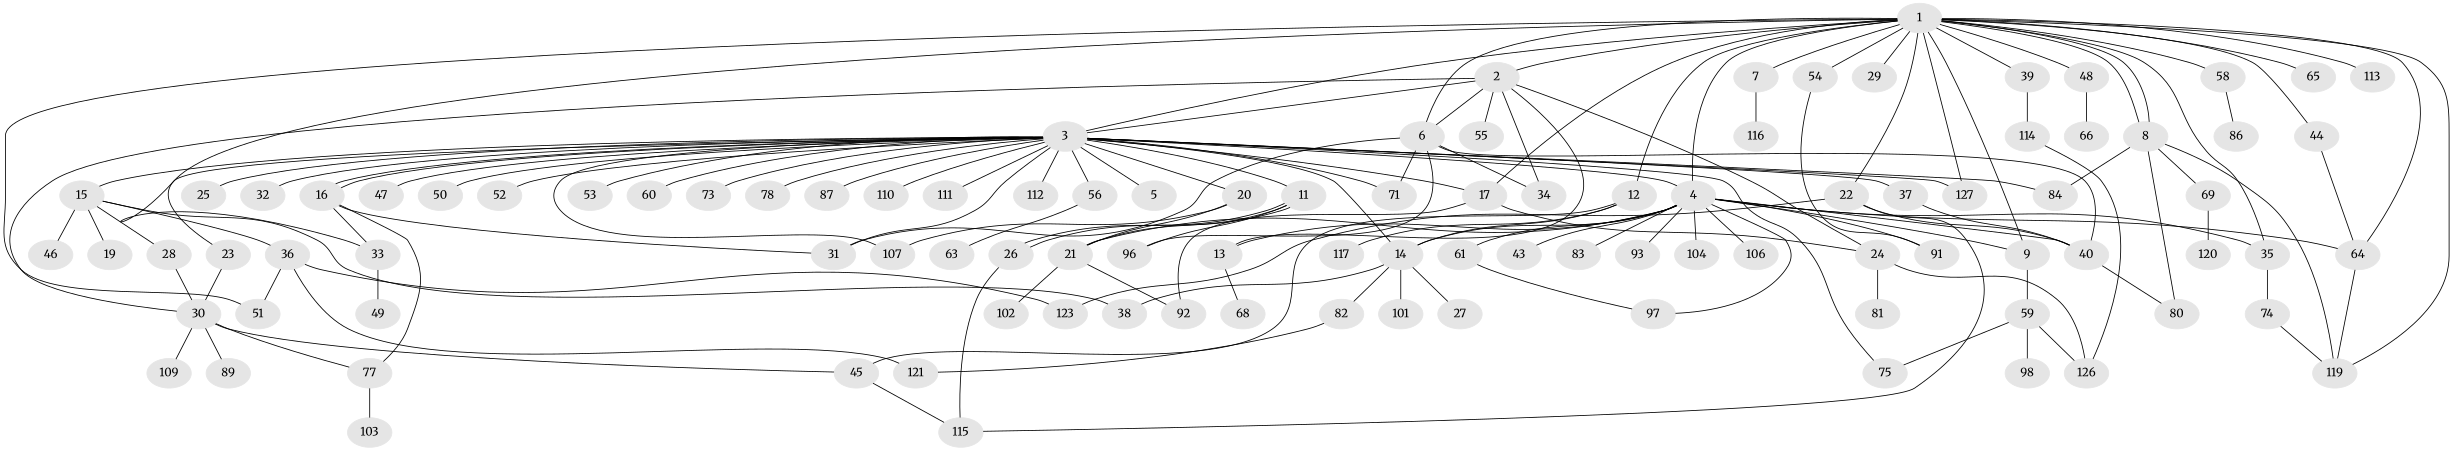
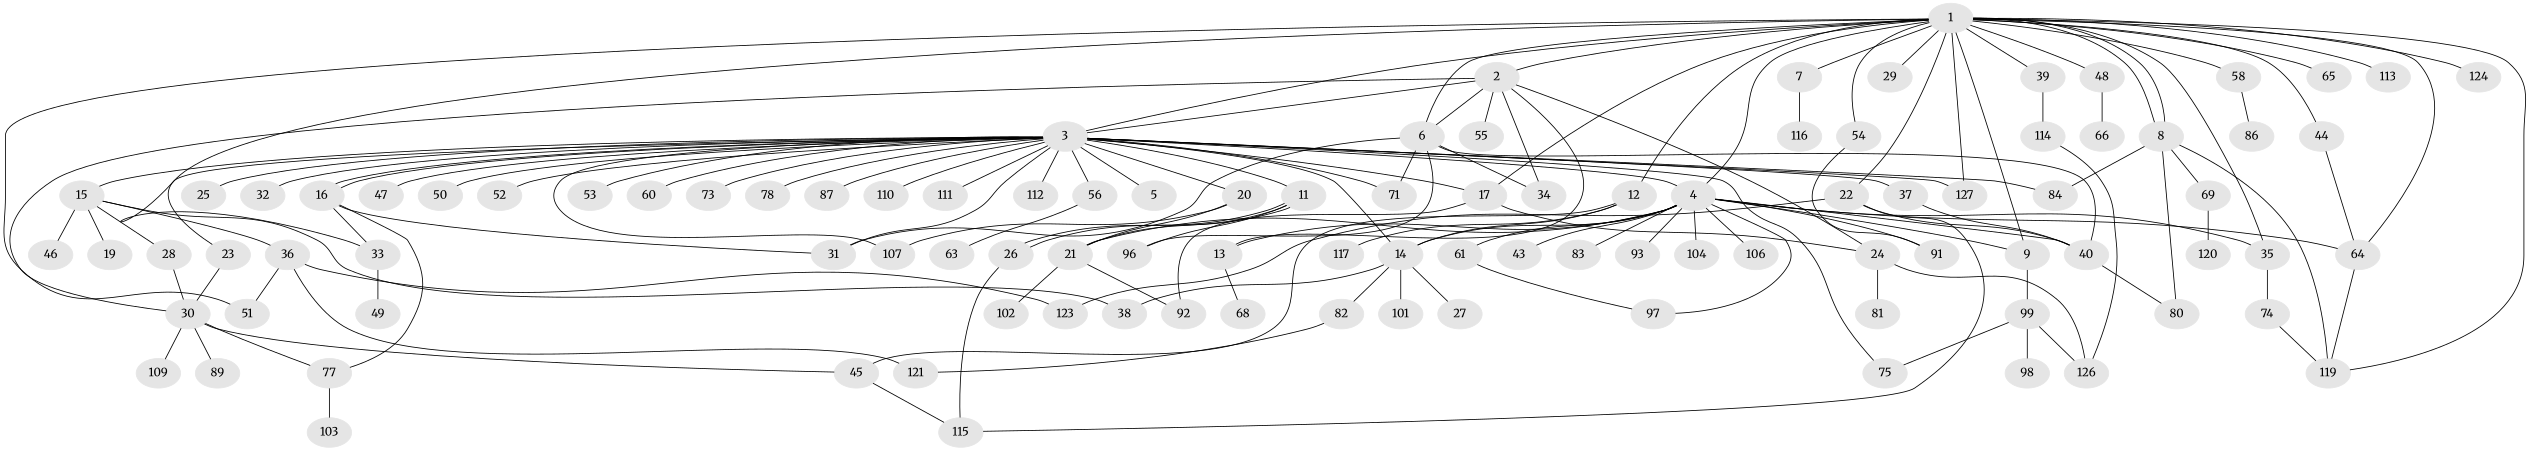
node "124": added
node "59": label "59" -> "99"
